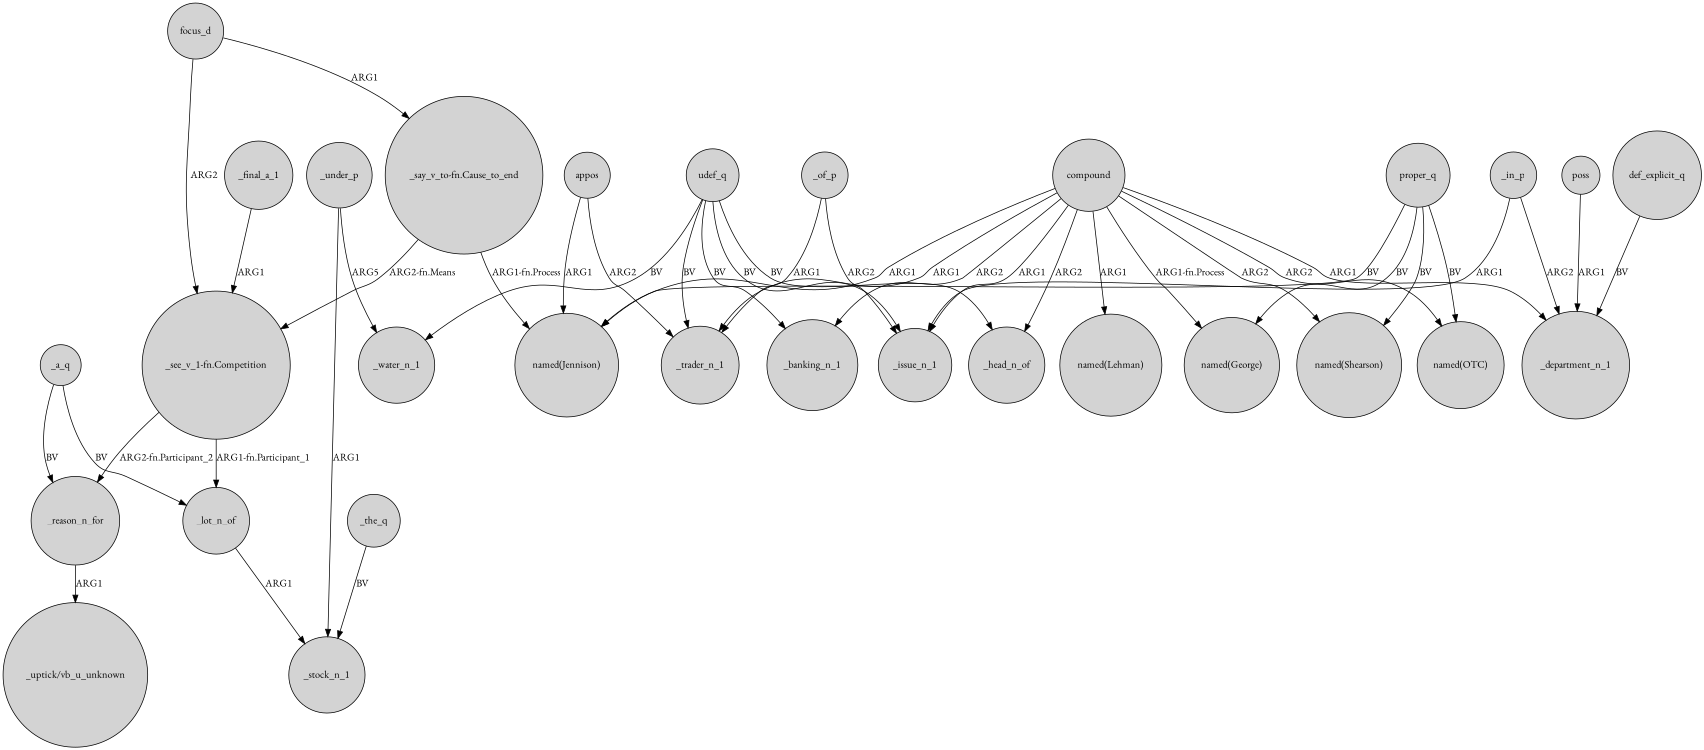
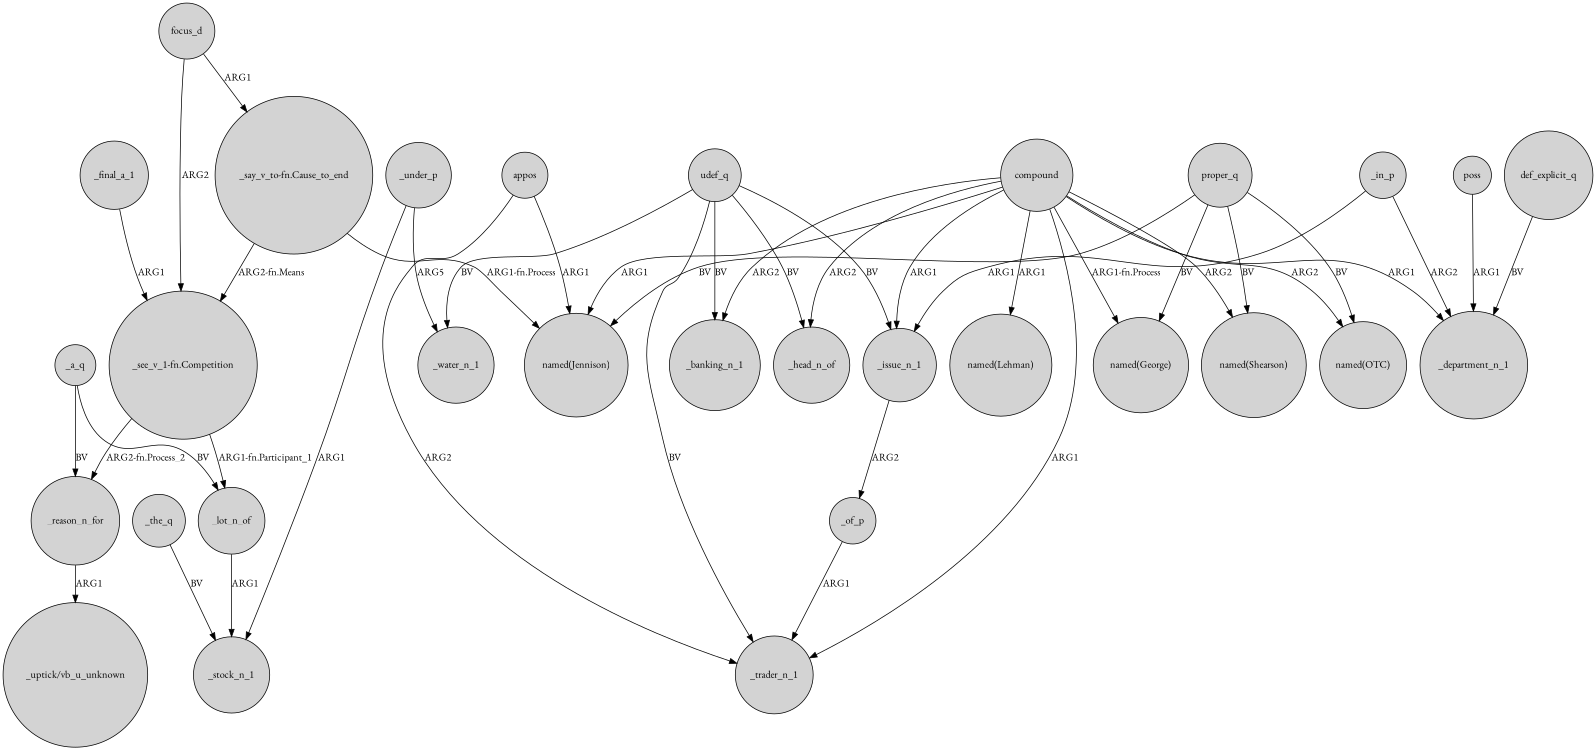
edge "_of_p" -> "_issue_n_1": reversed
edge "_see_v_1-fn.Competition" -> "_reason_n_for": label "ARG2-fn.Participant_2" -> "ARG2-fn.Process_2"
